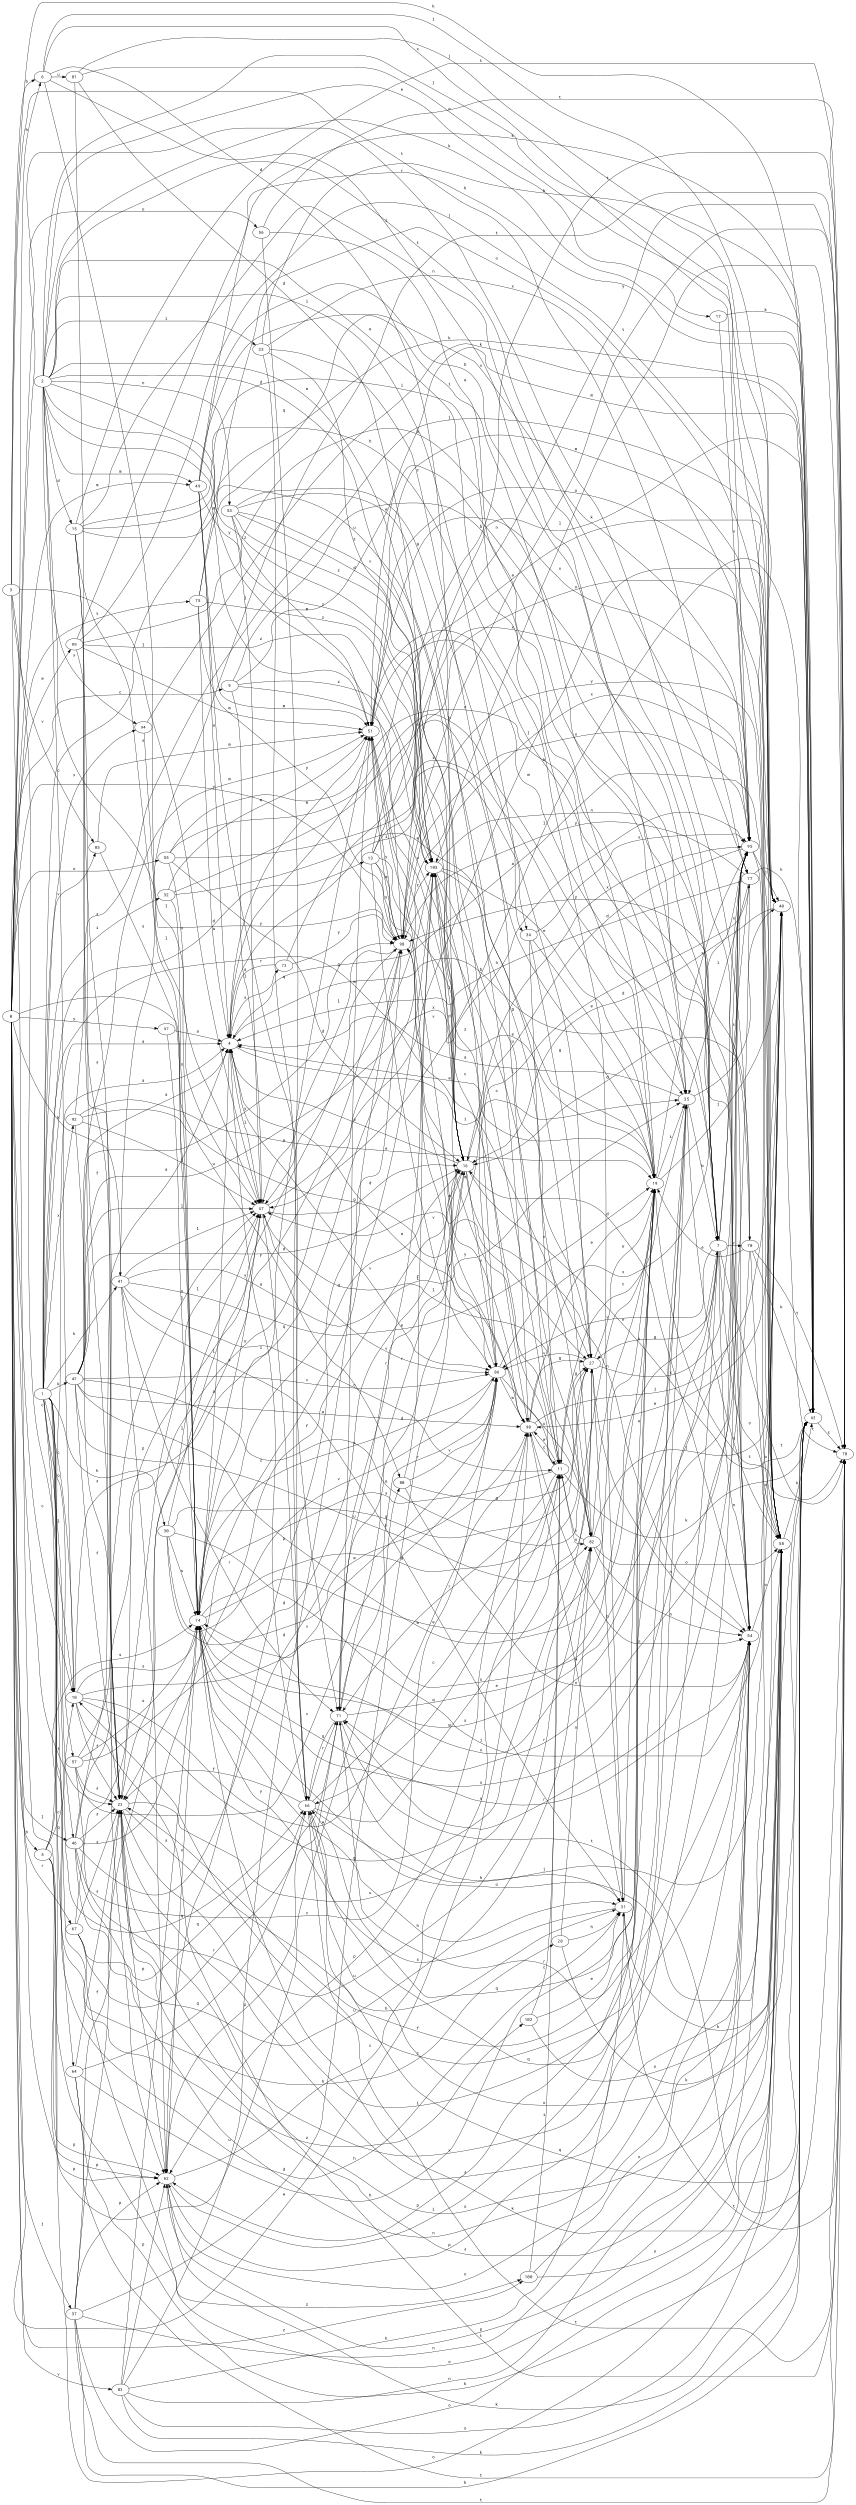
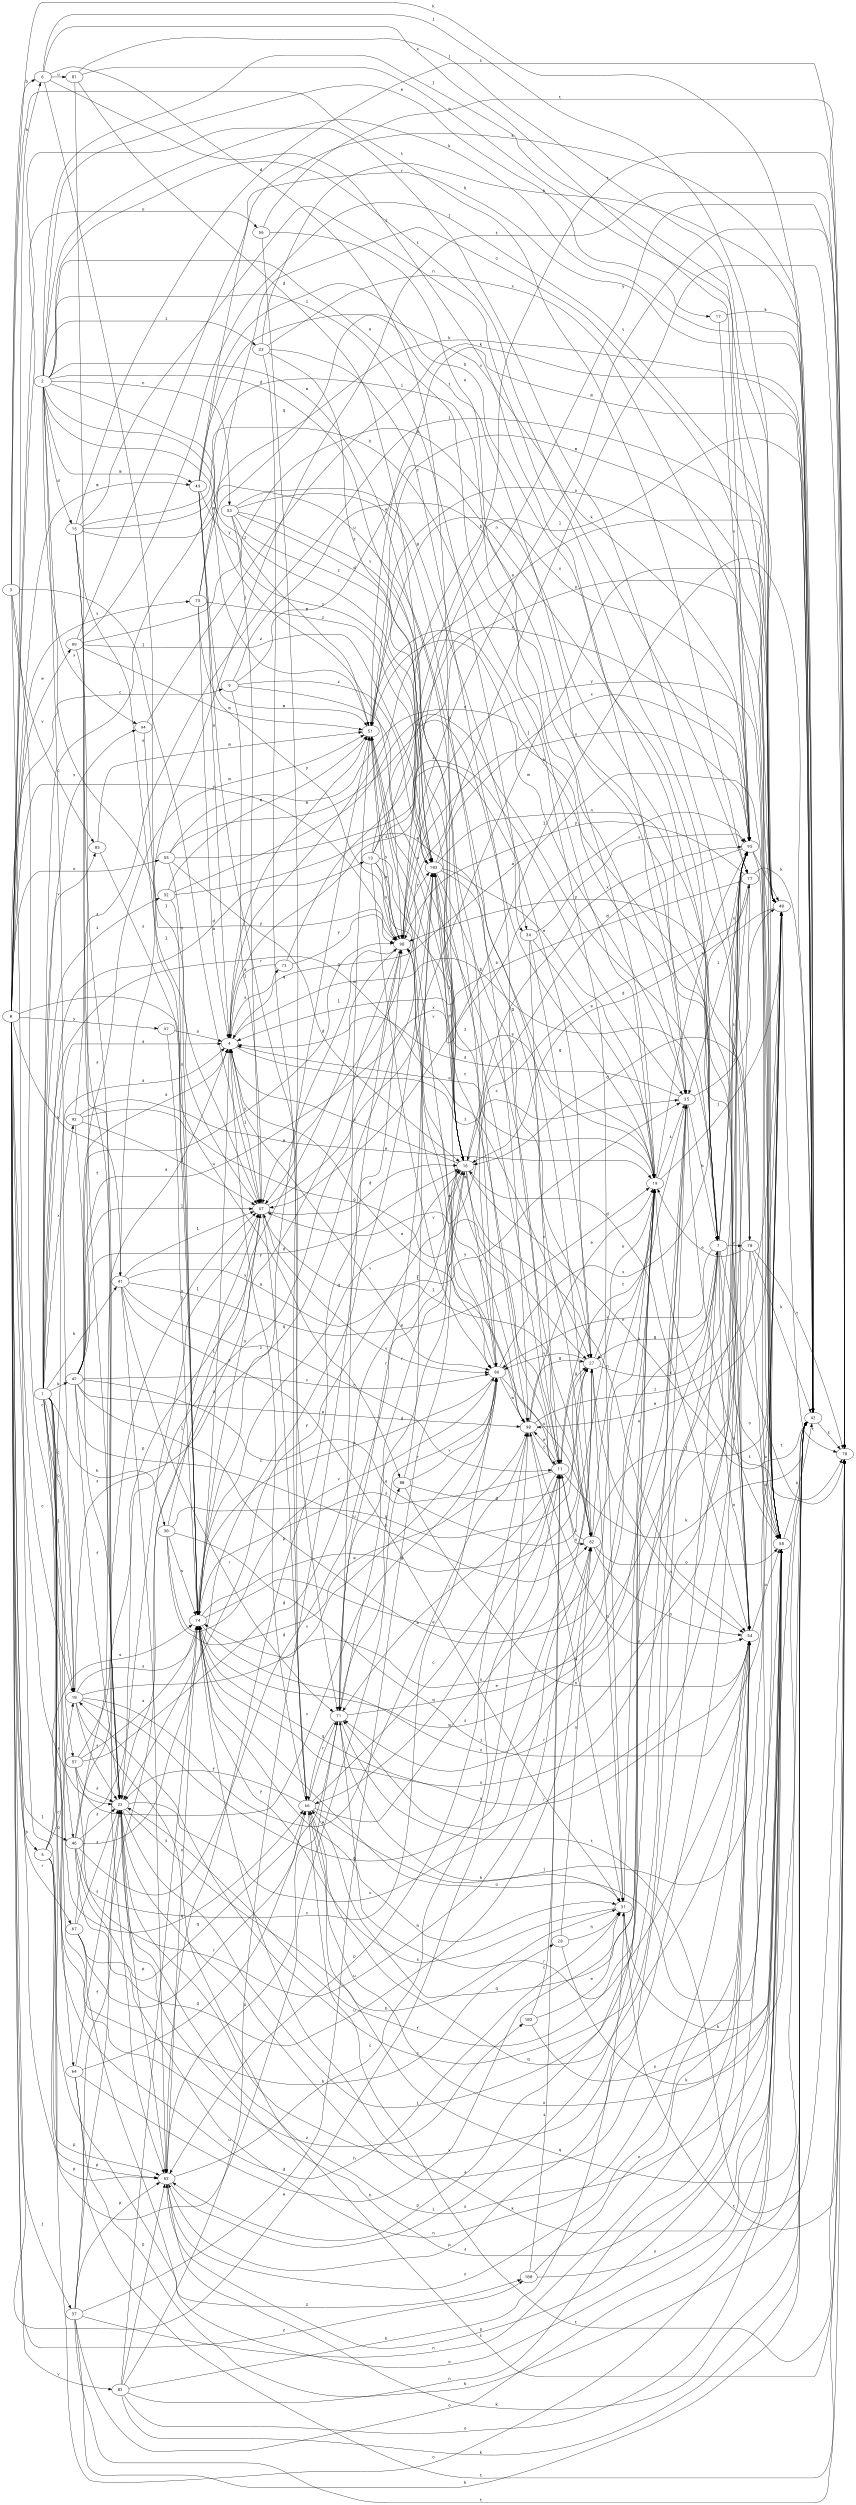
edge "95" -> "103": reversed
